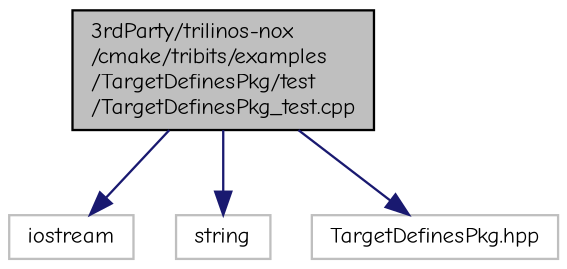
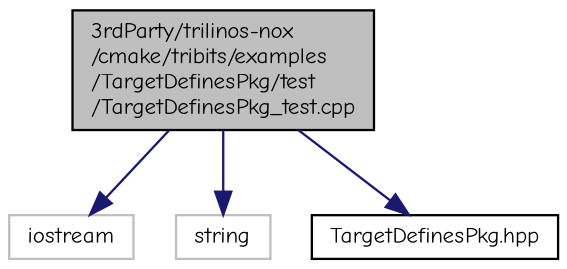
node "TargetDefinesPkg.hpp": color grey75 -> black
